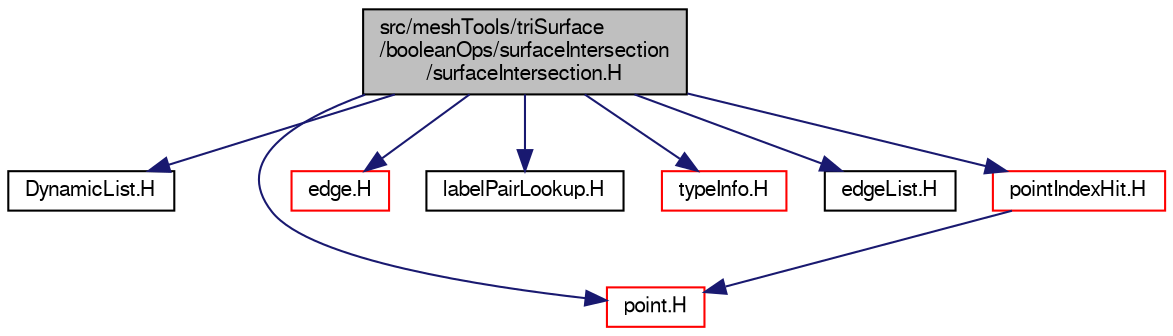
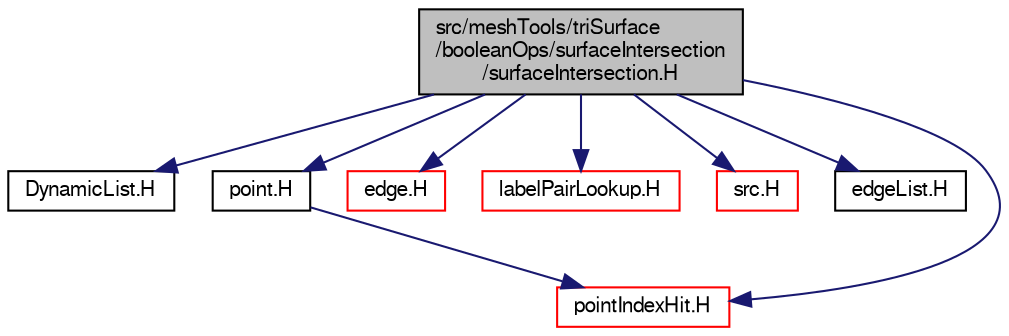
node "labelPairLookup.H": color black -> red
node "typeInfo.H": label "typeInfo.H" -> "src.H"
edge "pointIndexHit.H" -> "point.H": reversed
node "point.H": color red -> black
